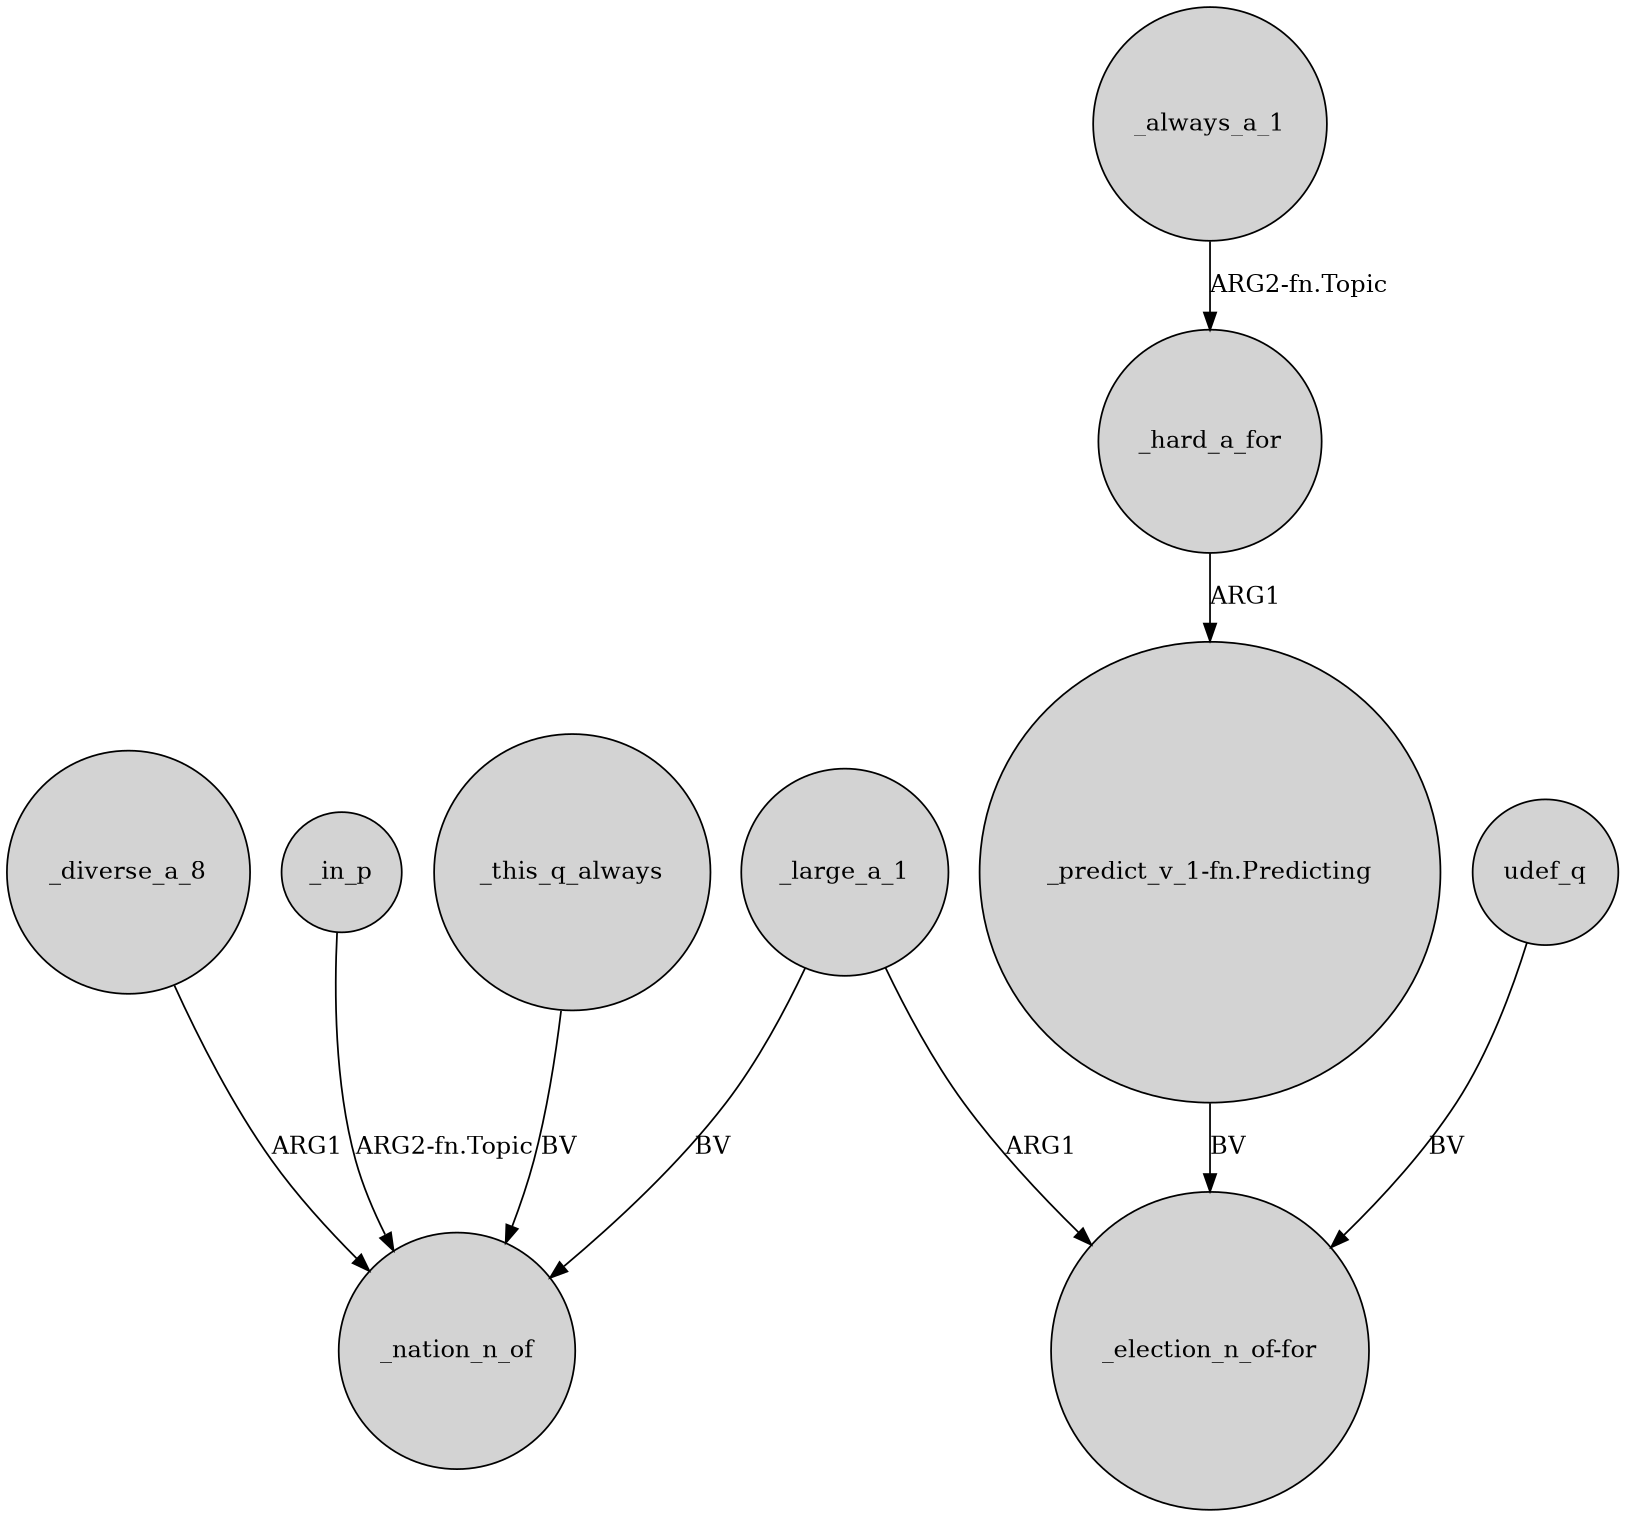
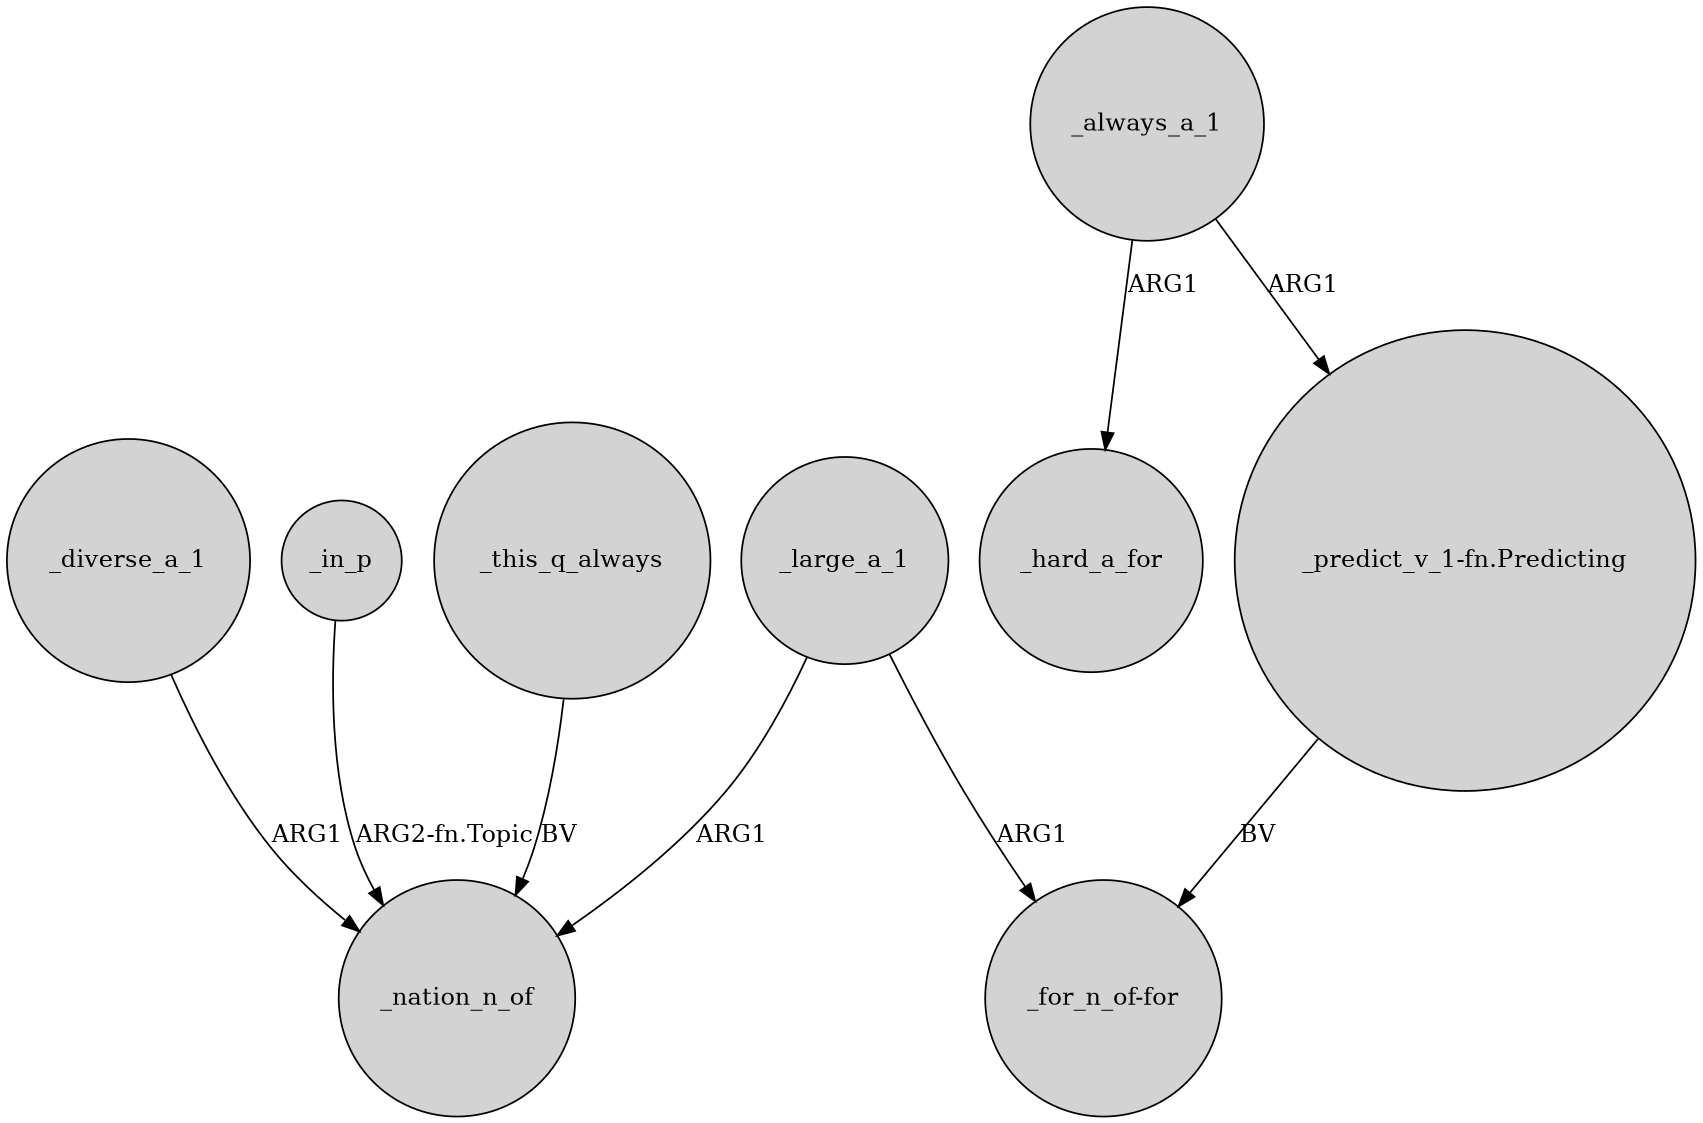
edge "_always_a_1" -> "_hard_a_for": label "ARG2-fn.Topic" -> "ARG1"
edge "_hard_a_for" -> "_predict_v_1-fn.Predicting": now "_always_a_1" -> "_predict_v_1-fn.Predicting"
node "_diverse_a_8": label "_diverse_a_8" -> "_diverse_a_1"
node "udef_q": removed
edge "_large_a_1" -> "_nation_n_of": label "BV" -> "ARG1"
node "_election_n_of-for": label "_election_n_of-for" -> "_for_n_of-for"
